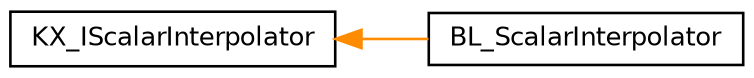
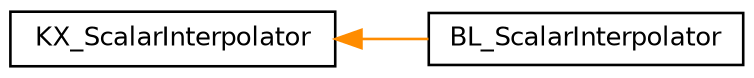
node "KX_IScalarInterpolator": label "KX_IScalarInterpolator" -> "KX_ScalarInterpolator"
